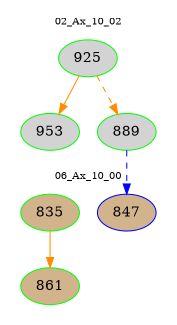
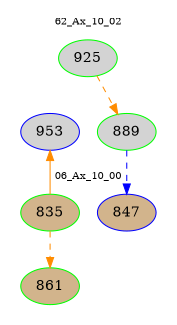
cluster "02_Ax_10_02": label "02_Ax_10_02" -> "62_Ax_10_02"
edge "925" -> "953": now "835" -> "953"
node "953": color green -> blue
edge "835" -> "861": style solid -> dashed
